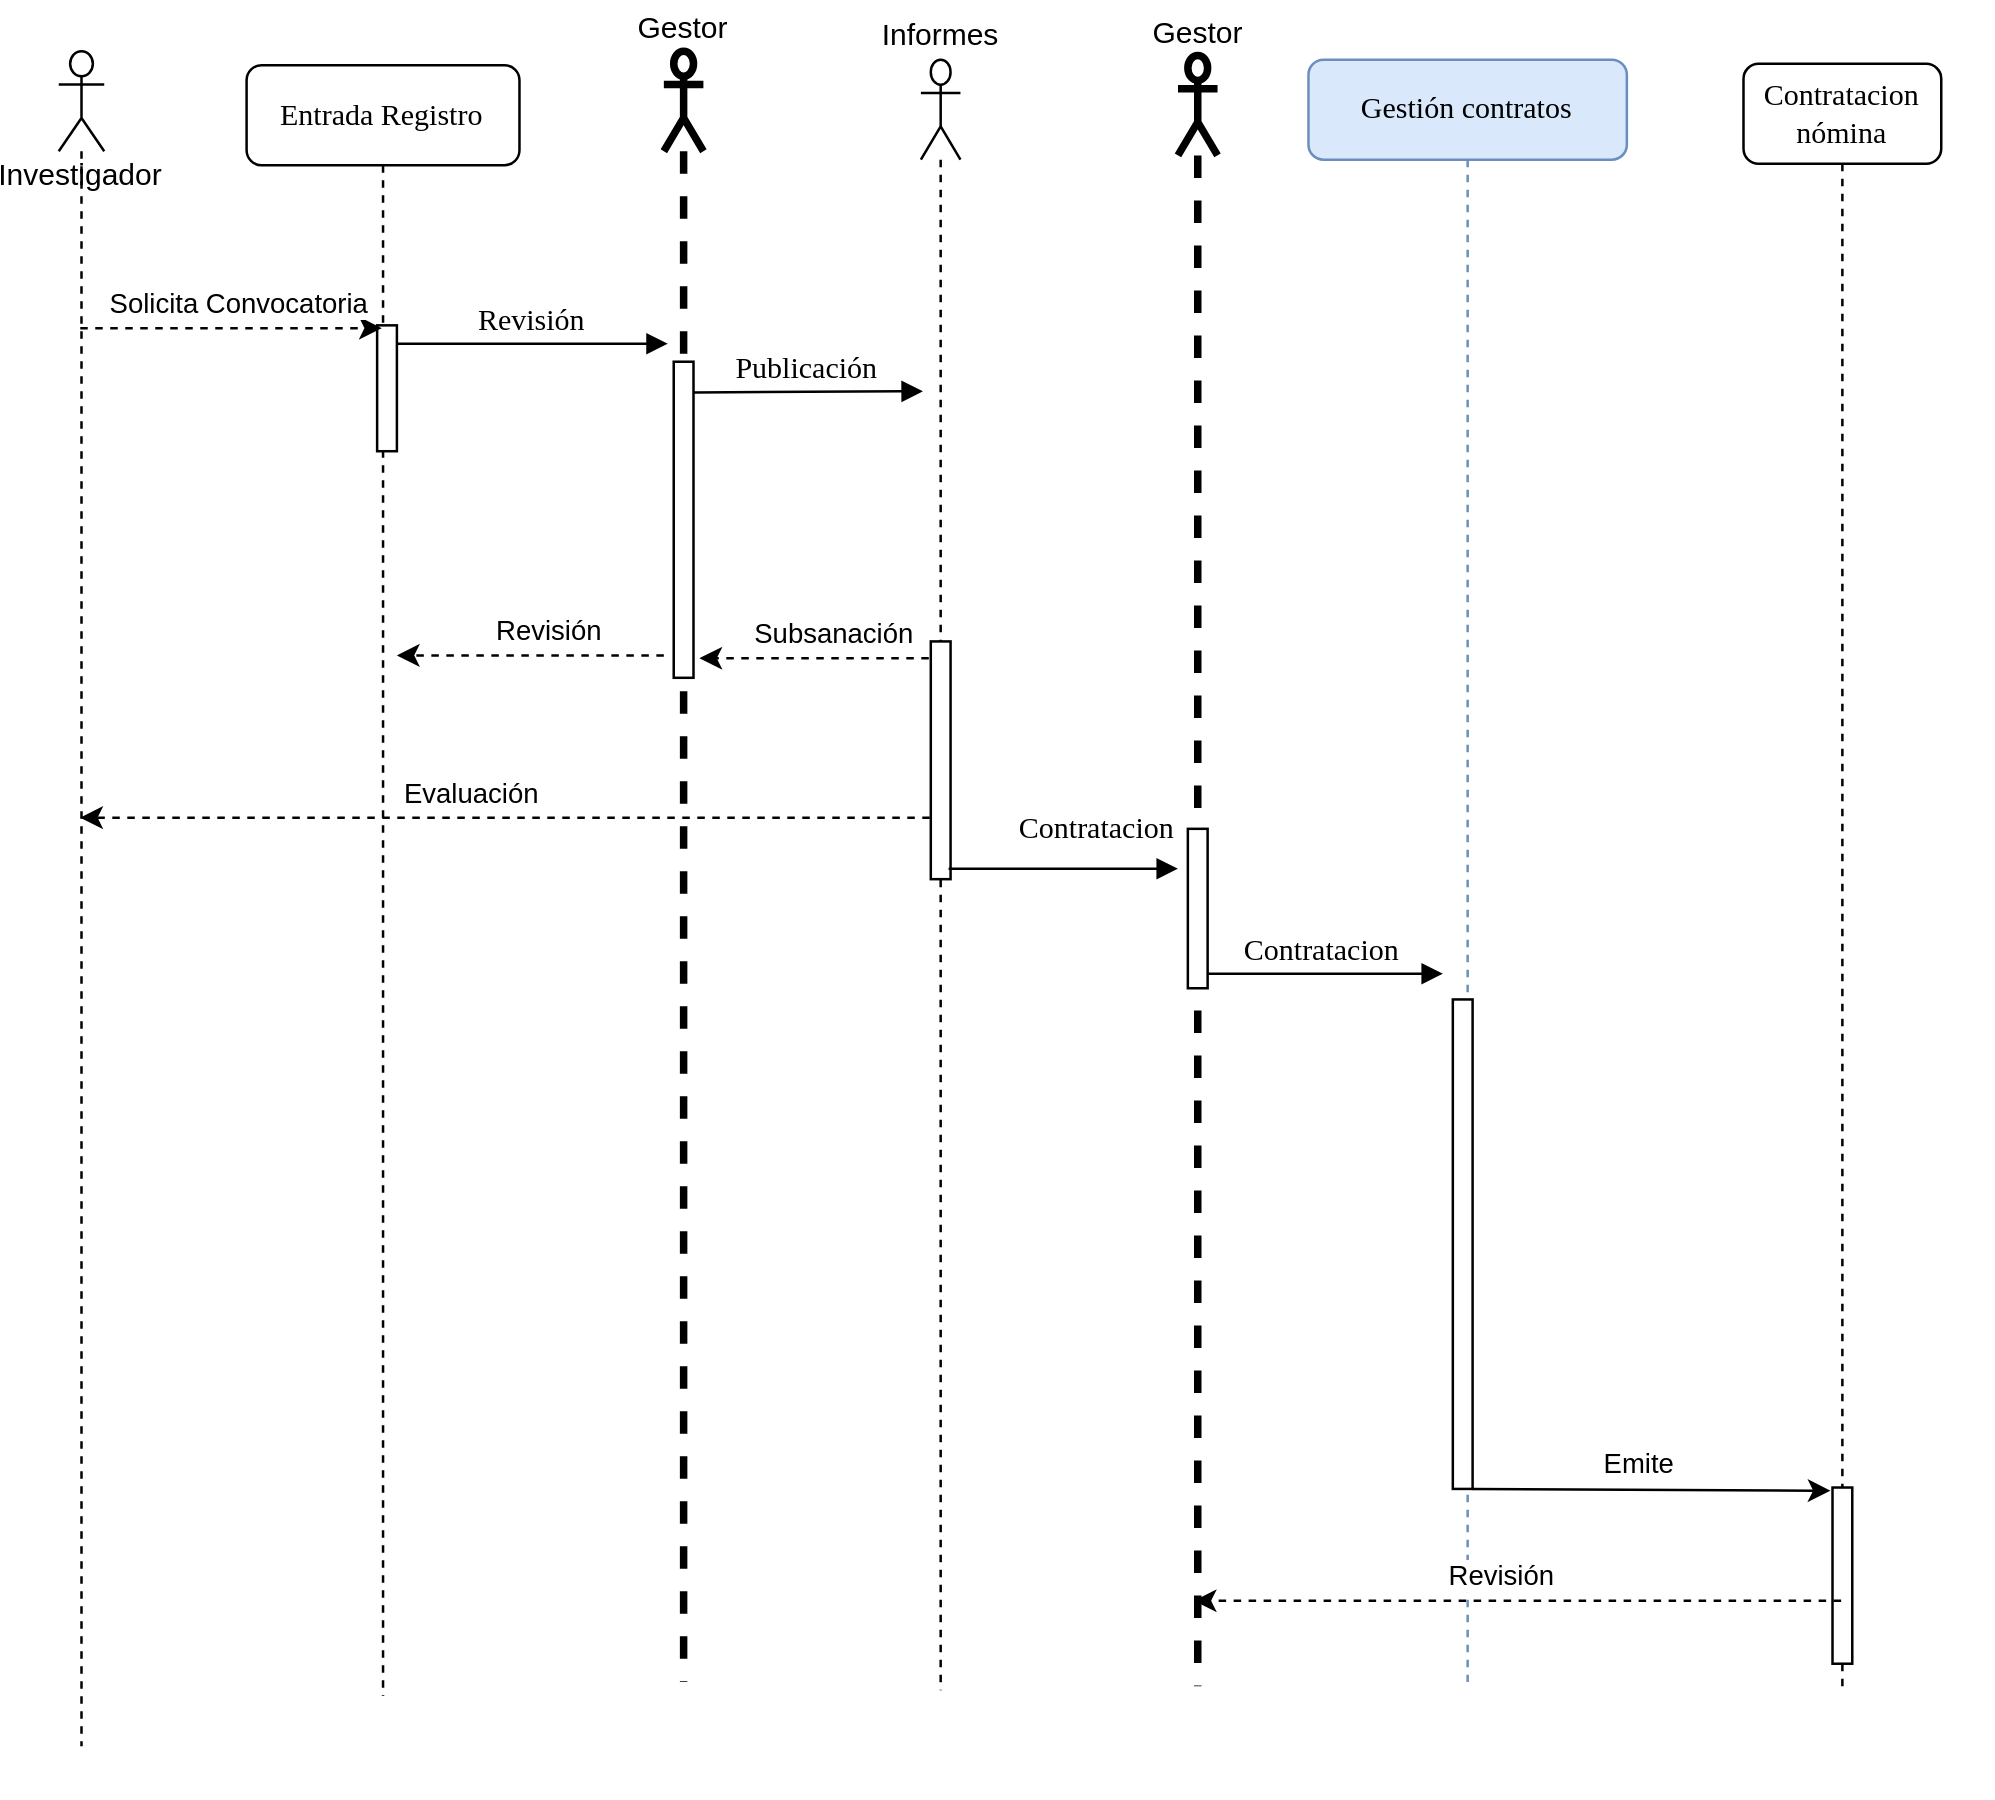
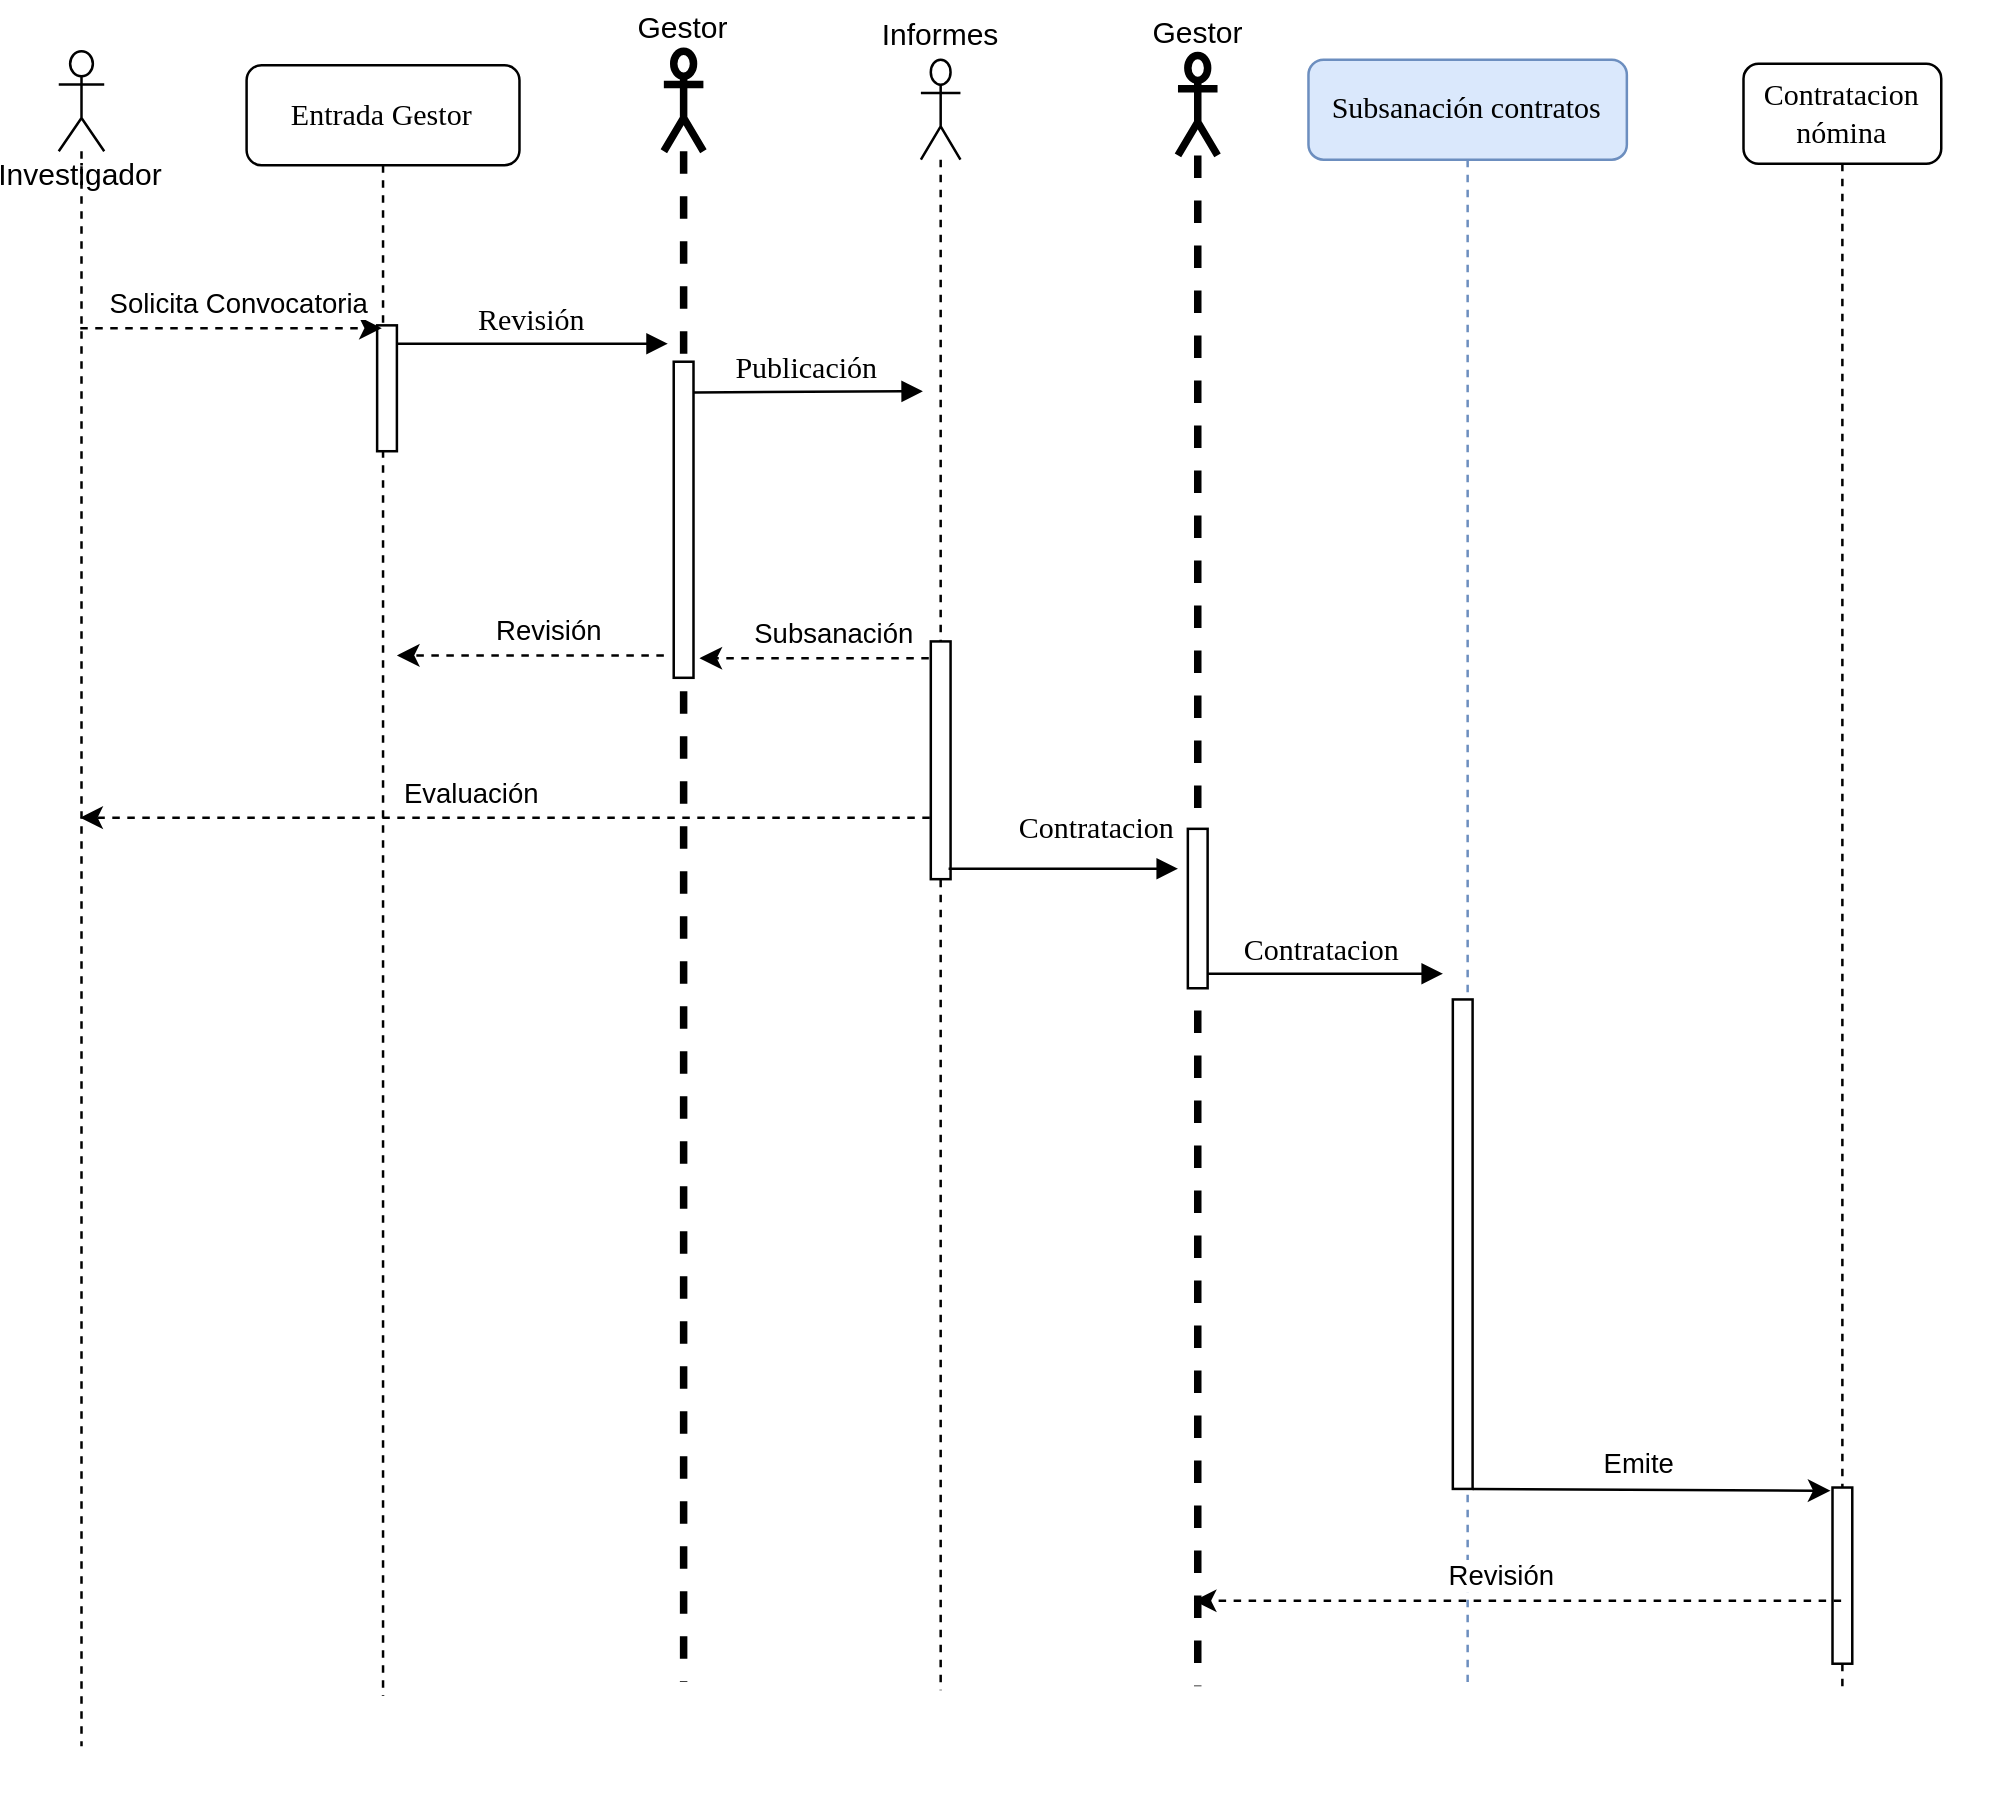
node "Gestión contratos": label "Gestión contratos" -> "Subsanación contratos"
node "Entrada Registro": label "Entrada Registro" -> "Entrada Gestor"
